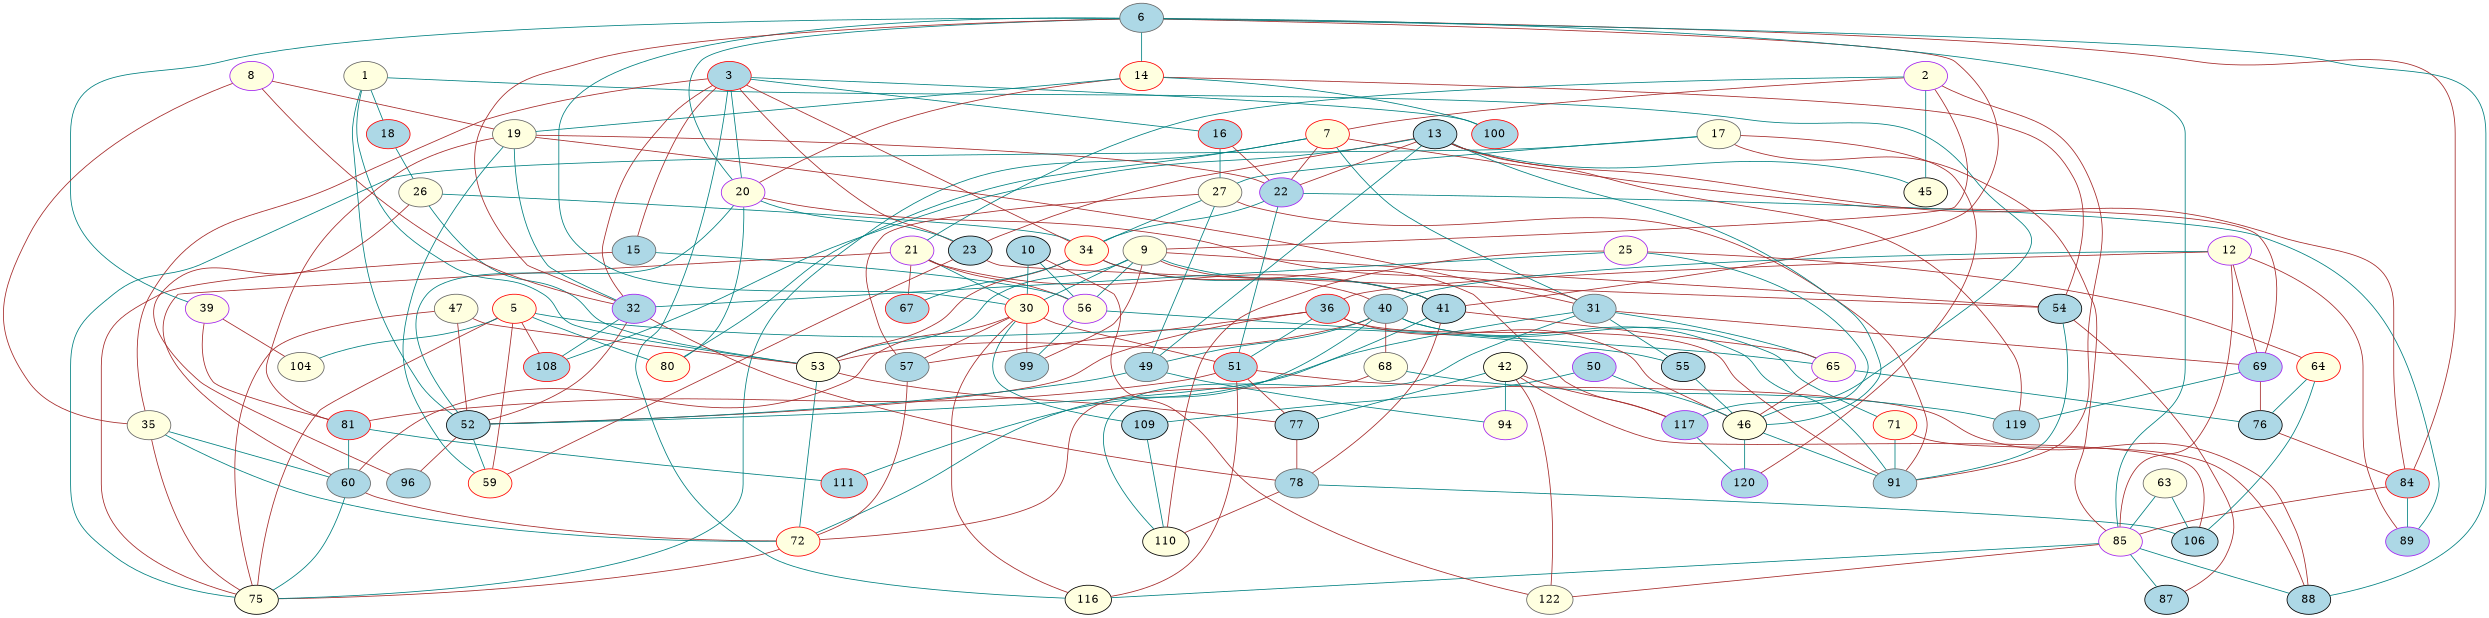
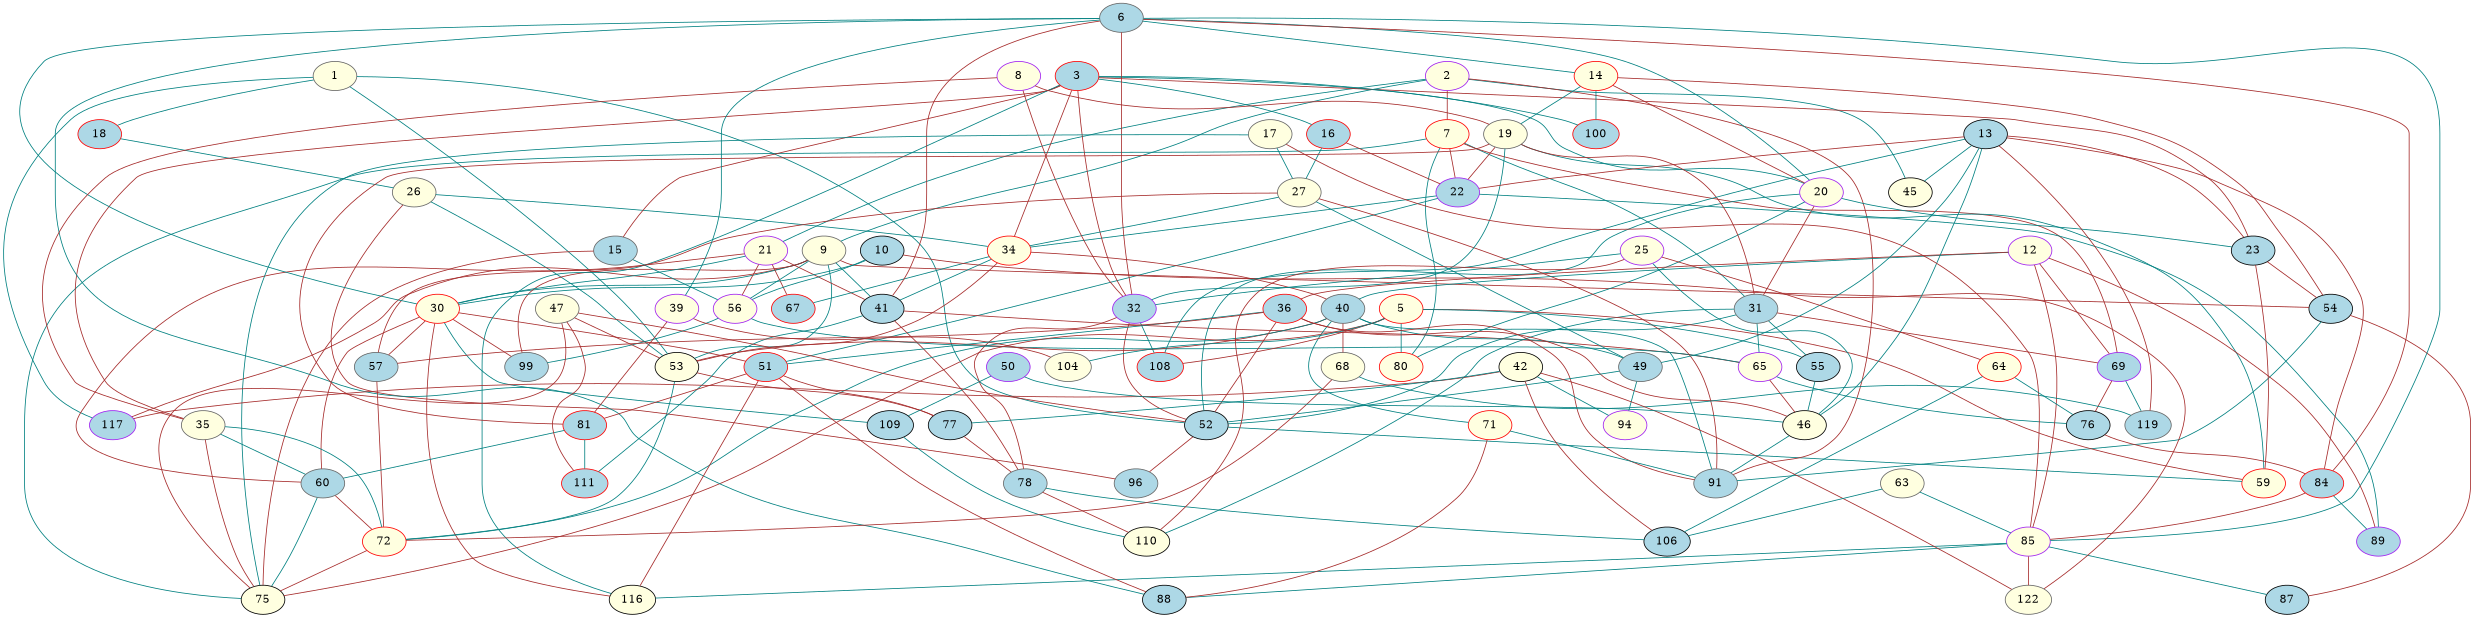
edge "2" -- "9": color brown -> teal
edge "47" -- "111": added
node "120": removed
